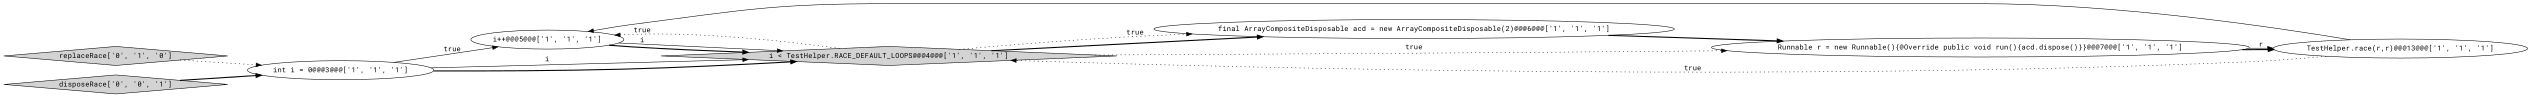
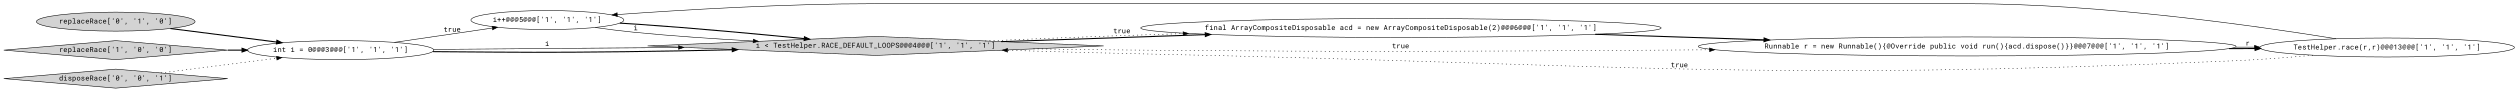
edge "i < TestHelper.RACE_DEFAULT_LOOPS@@@4@@@['1', '1', '1']" -> "i++@@@5@@@['1', '1', '1']": removed, label "true"
node "replaceRace['1', '0', '0']": added
node "replaceRace['0', '1', '0']": shape diamond -> ellipse
edge "replaceRace['0', '1', '0']" -> "int i = 0@@@3@@@['1', '1', '1']": style dotted -> bold
edge "disposeRace['0', '0', '1']" -> "int i = 0@@@3@@@['1', '1', '1']": style bold -> dotted
